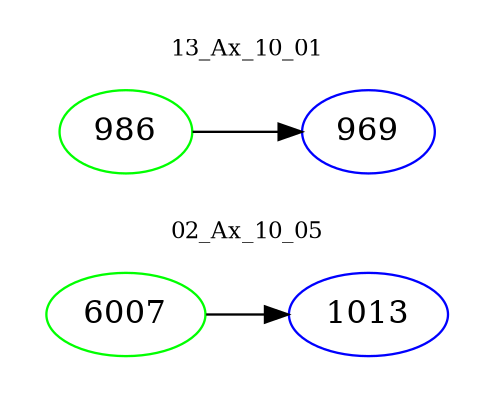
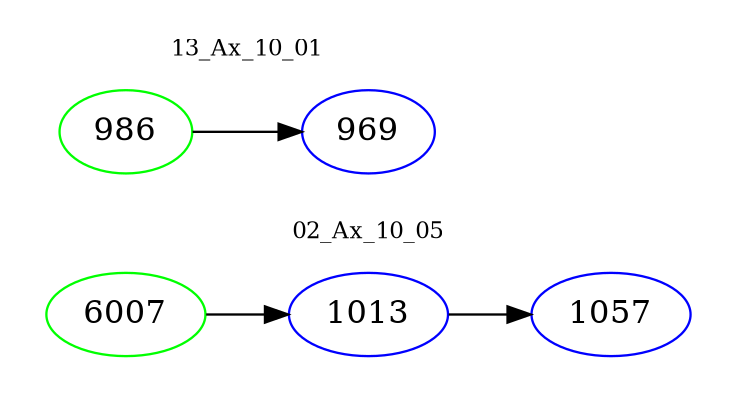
node "1057": added
